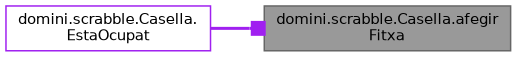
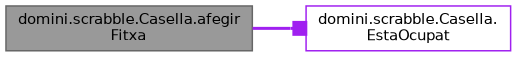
edge "domini.scrabble.Casella. EstaOcupat" -> "domini.scrabble.Casella.afegir Fitxa": reversed
